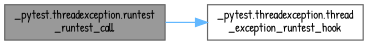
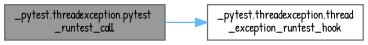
node "_pytest.threadexception.runtest _runtest_call": label "_pytest.threadexception.runtest _runtest_call" -> "_pytest.threadexception.pytest _runtest_call"
